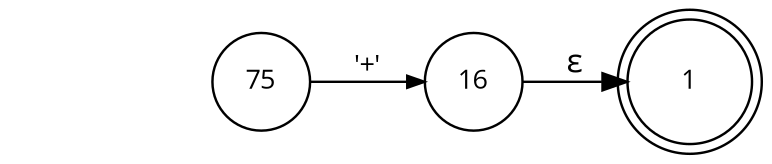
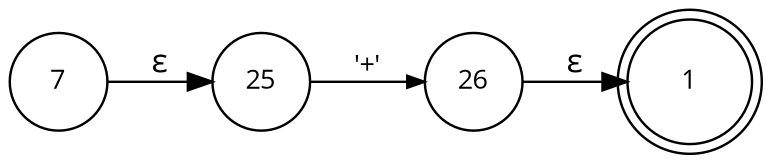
node "7": added
node "75": label "75" -> "25"
node "16": label "16" -> "26"
